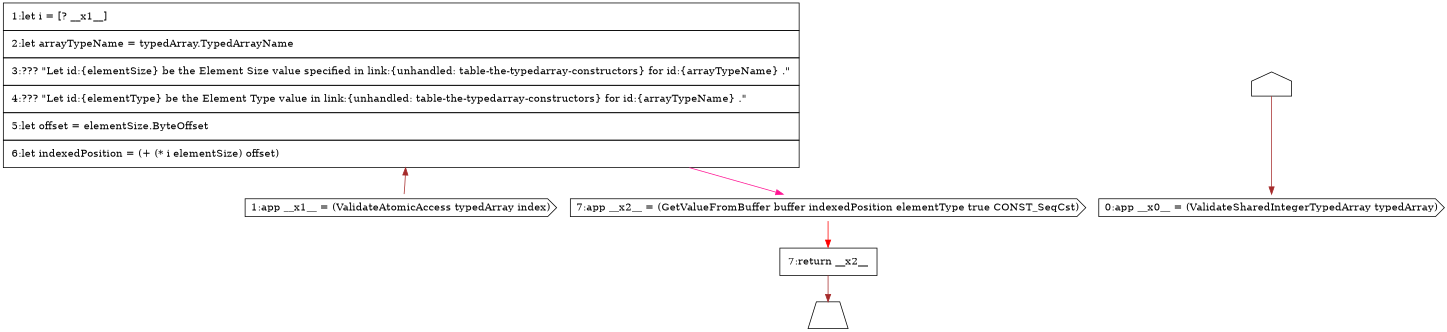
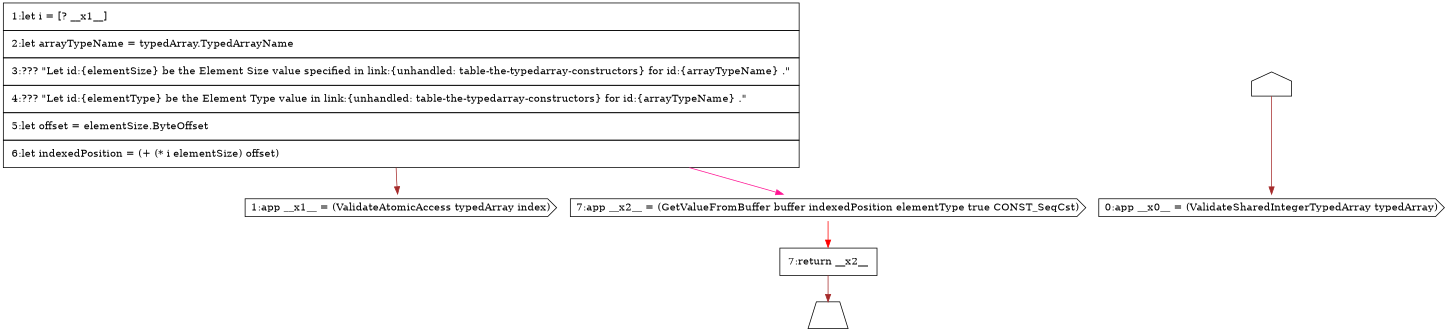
edge "1:app __x1__ = (ValidateAtomicAccess typedArray index)" -> "1:let i = [? __x1__]": reversed
